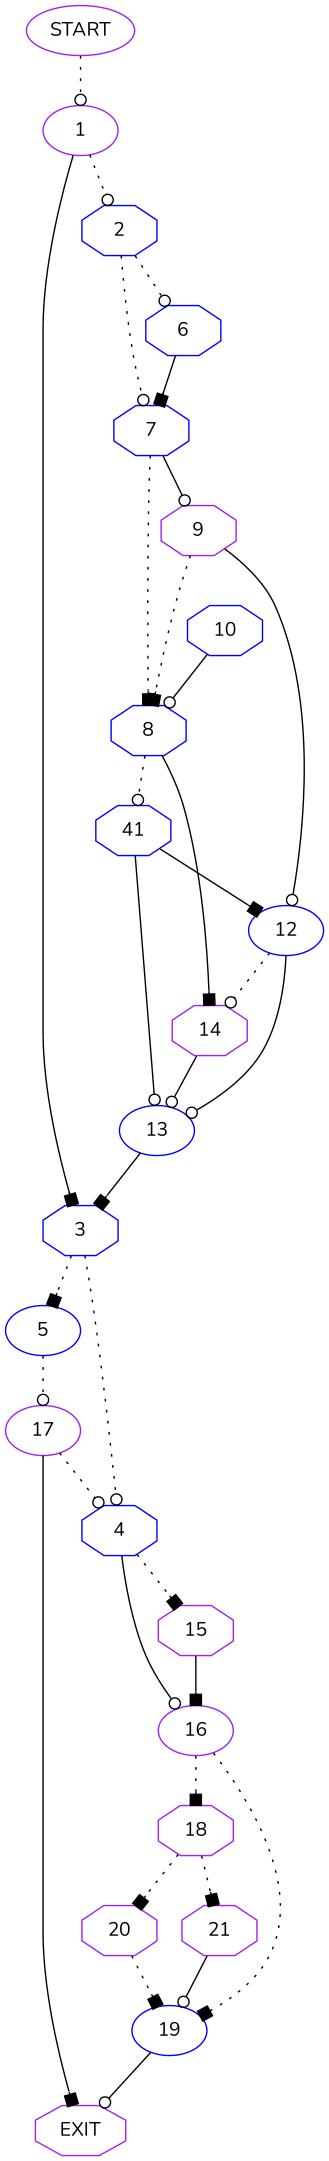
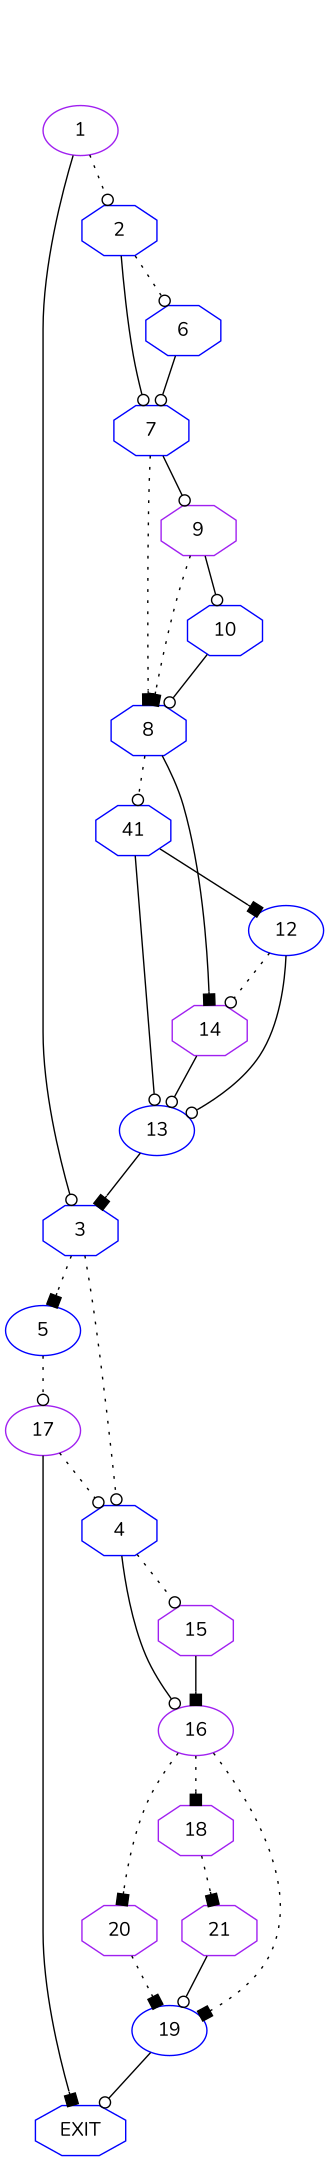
node "START": removed
edge "2" -> "7": style dotted -> solid
edge "6" -> "7": arrowhead box -> odot
edge "1" -> "3": arrowhead box -> odot
edge "9" -> "12": now "9" -> "10"
edge "4" -> "15": arrowhead box -> odot
edge "18" -> "20": now "16" -> "20"
node "EXIT": color purple -> blue
